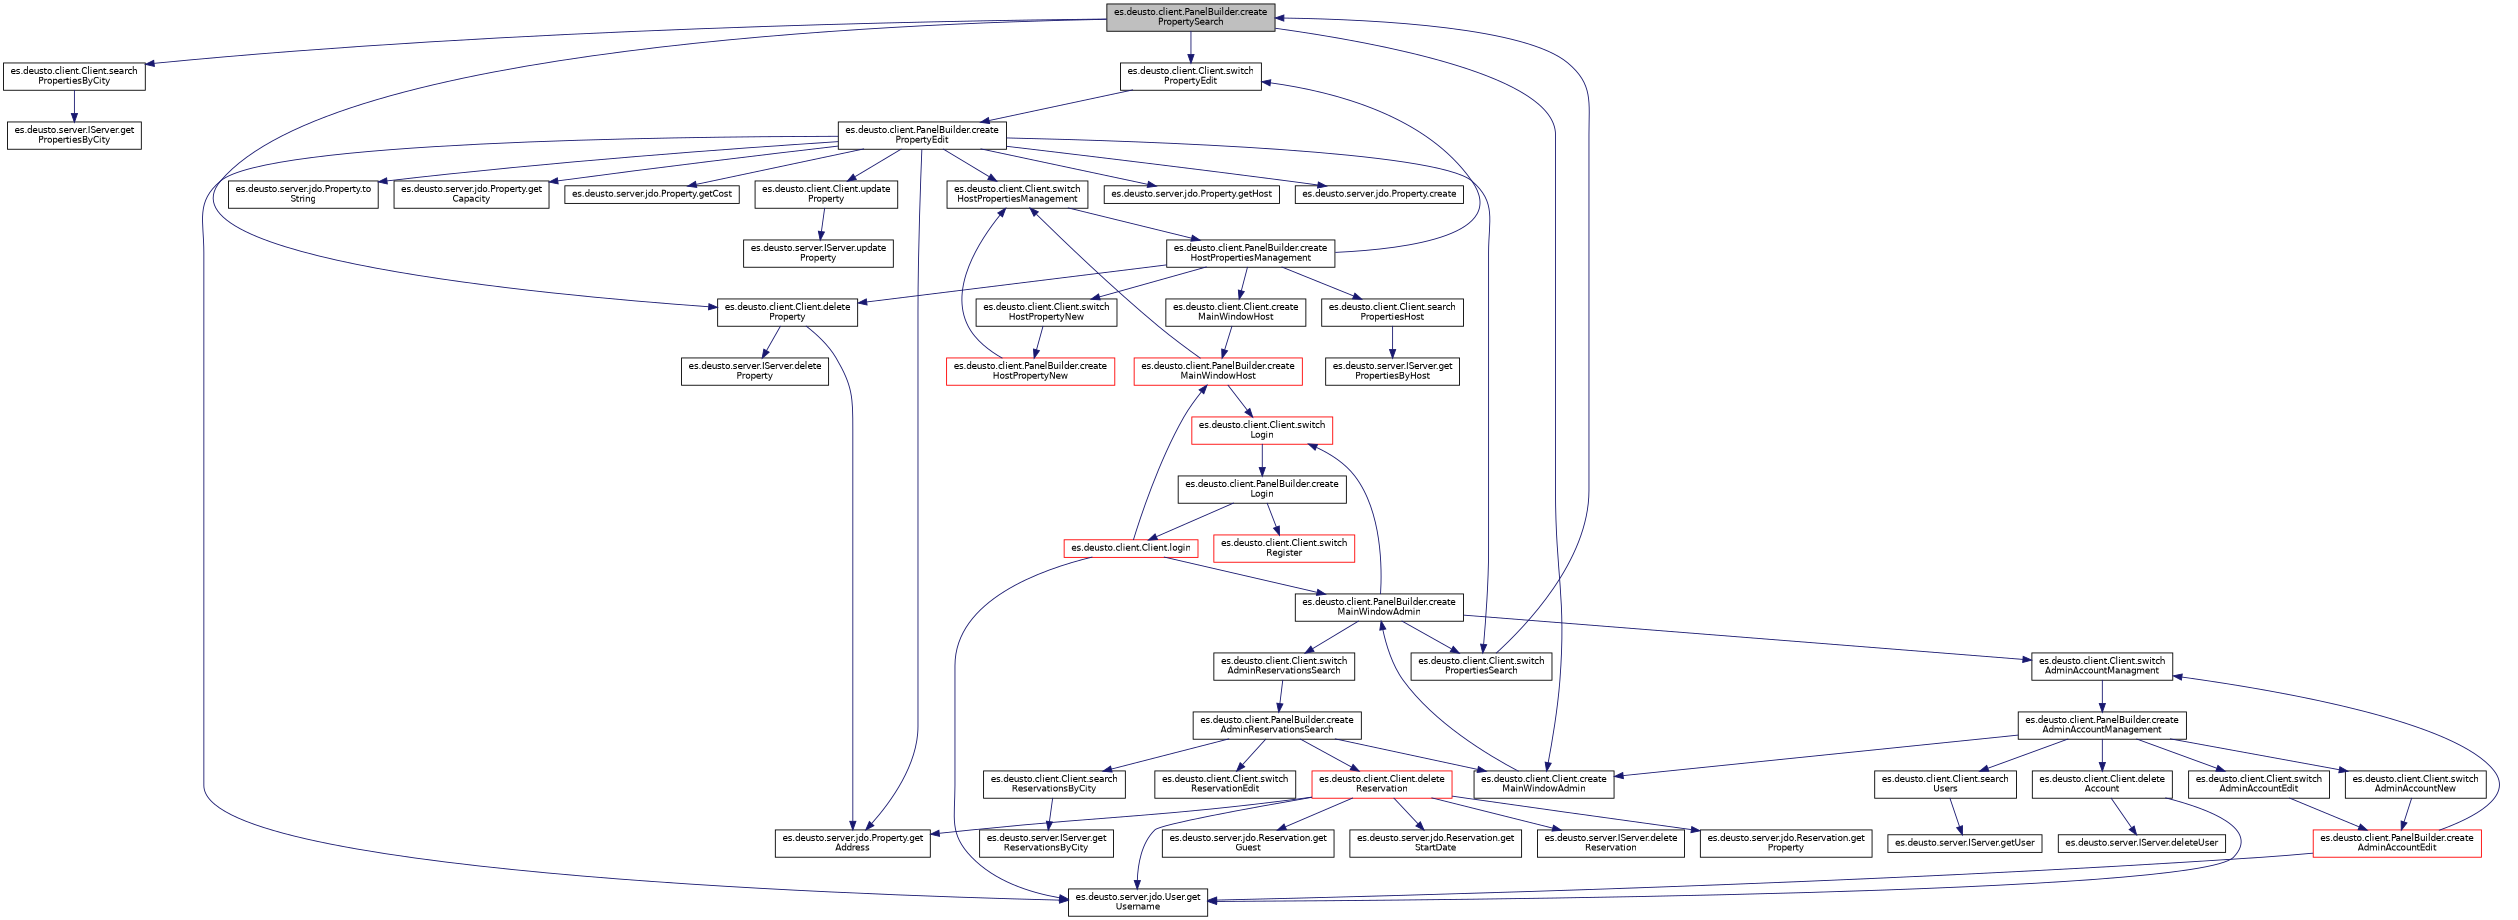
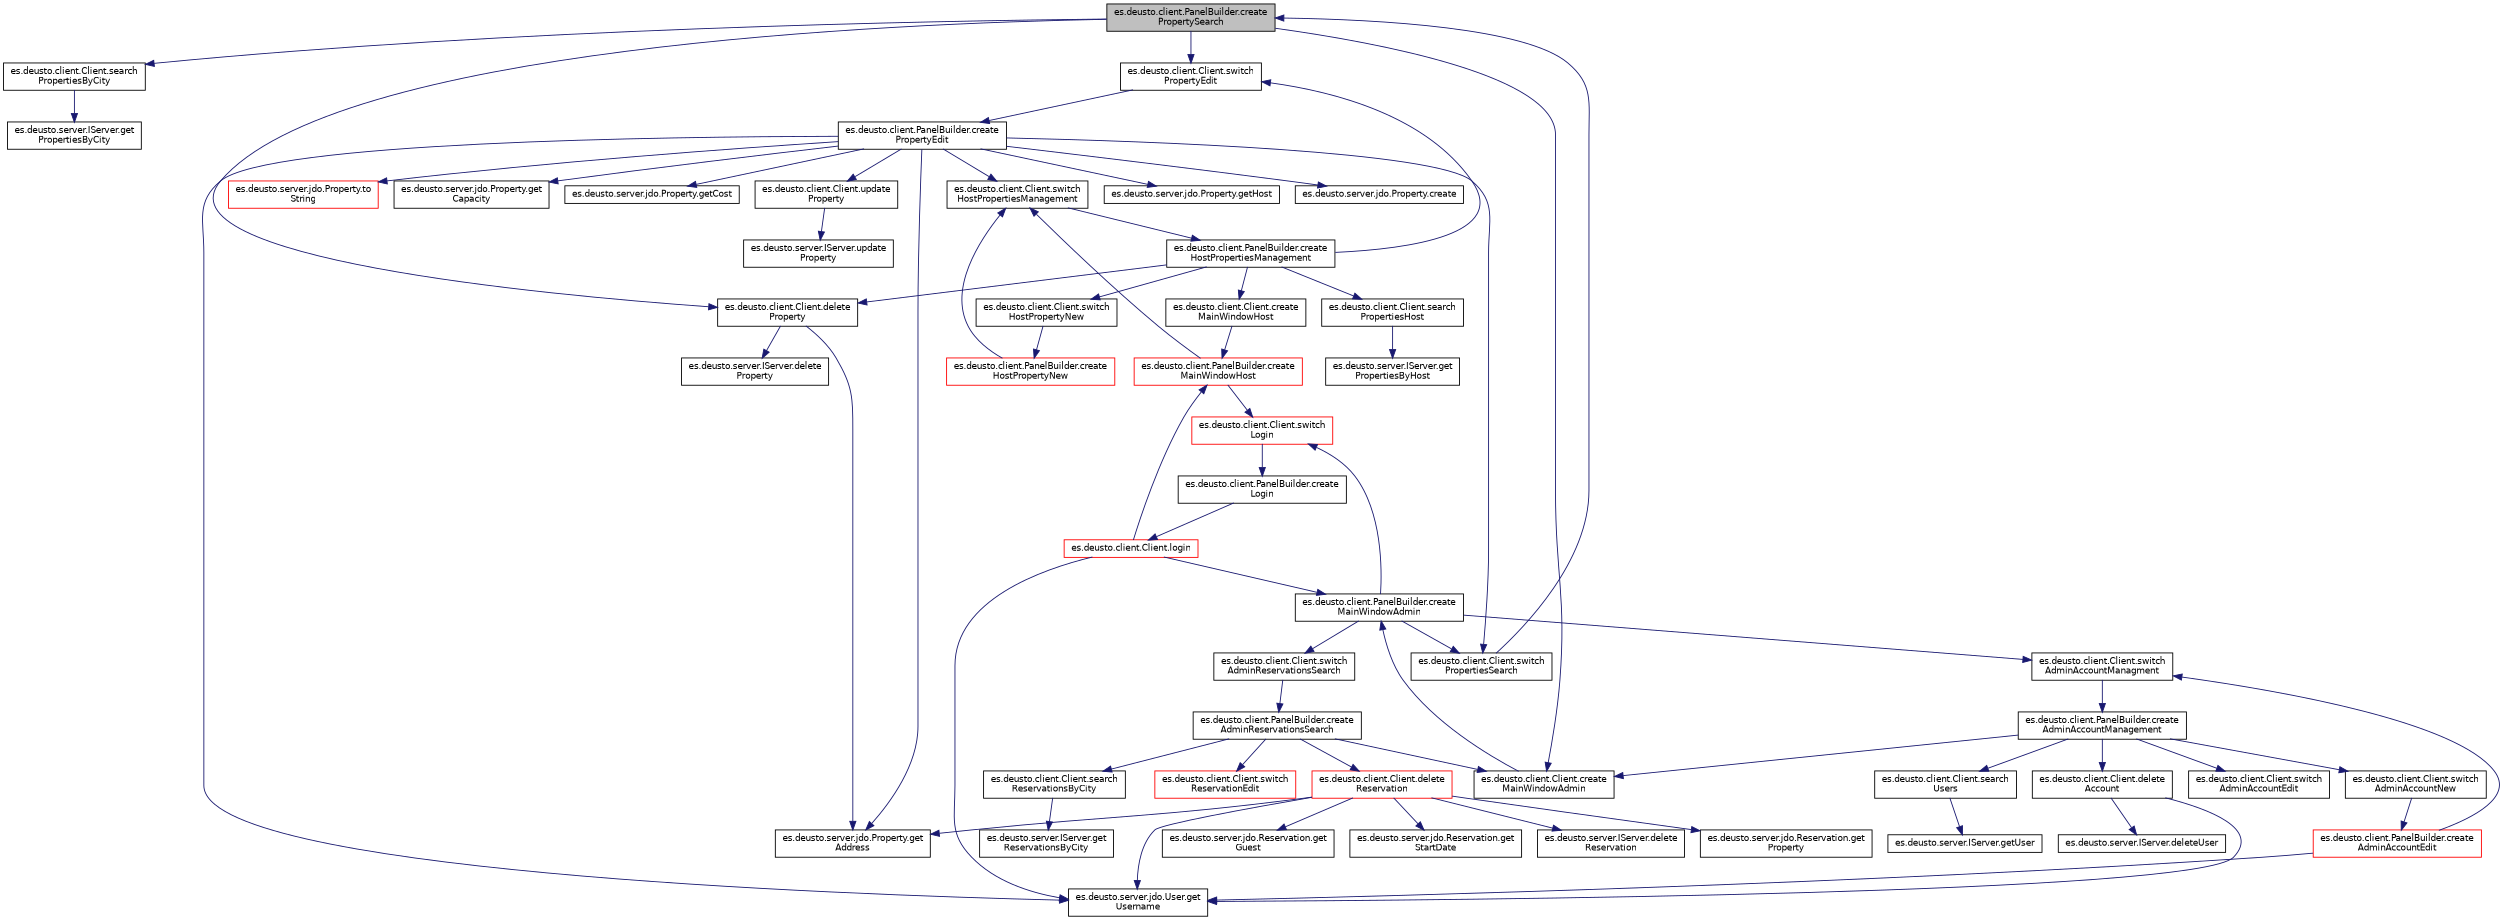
node "es.deusto.server.jdo.Property.to String": color black -> red
node "es.deusto.client.Client.switch Register": removed
node "es.deusto.client.Client.switch ReservationEdit": color black -> red
edge "es.deusto.client.Client.switch AdminAccountEdit" -> "es.deusto.client.PanelBuilder.create AdminAccountEdit": removed
